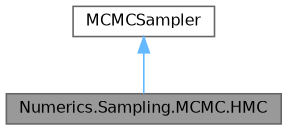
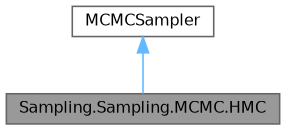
node "Numerics.Sampling.MCMC.HMC": label "Numerics.Sampling.MCMC.HMC" -> "Sampling.Sampling.MCMC.HMC"
